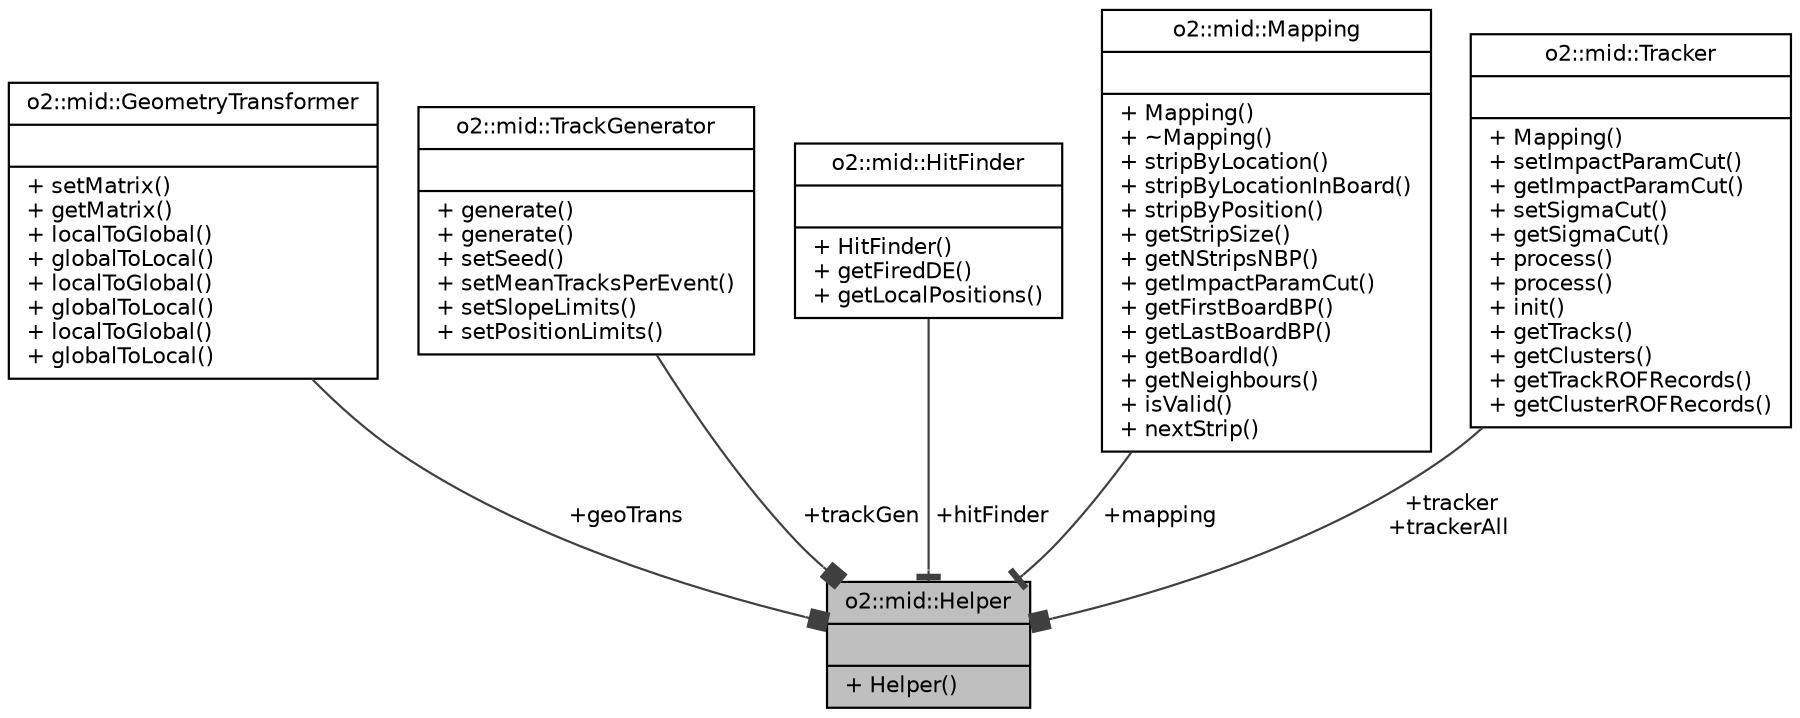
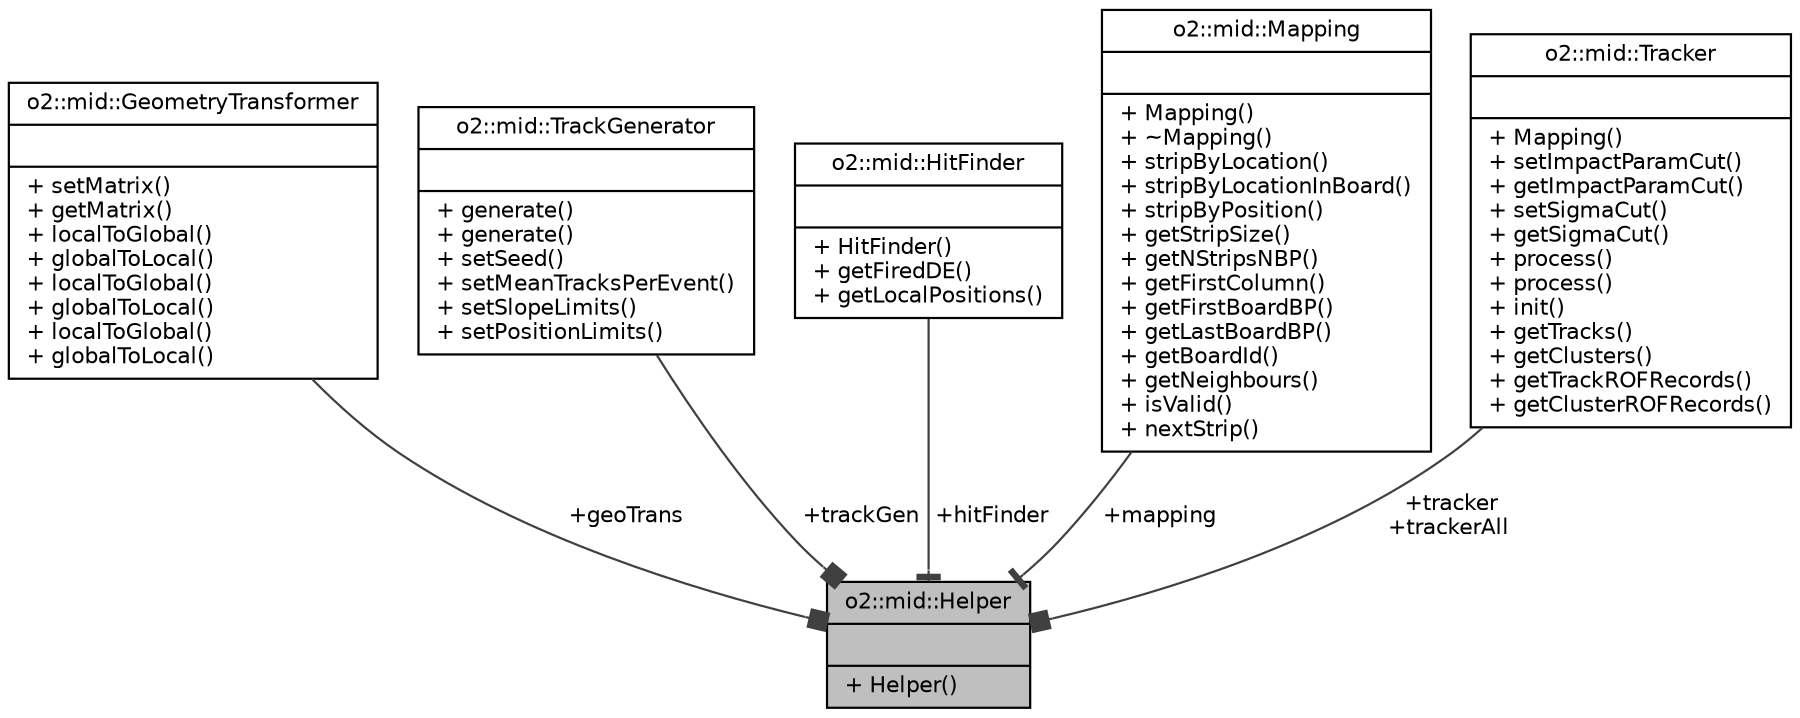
node "o2::mid::Mapping": text "+ getImpactParamCut()" -> "+ getFirstColumn()"
